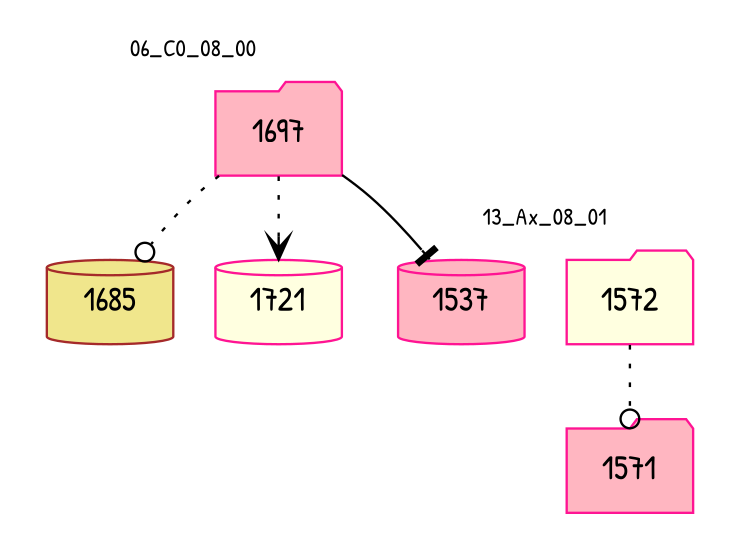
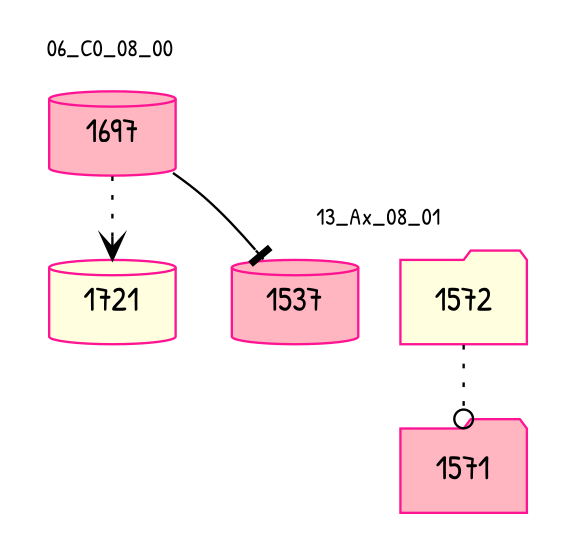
node "1697": shape folder -> cylinder
node "1685": removed
